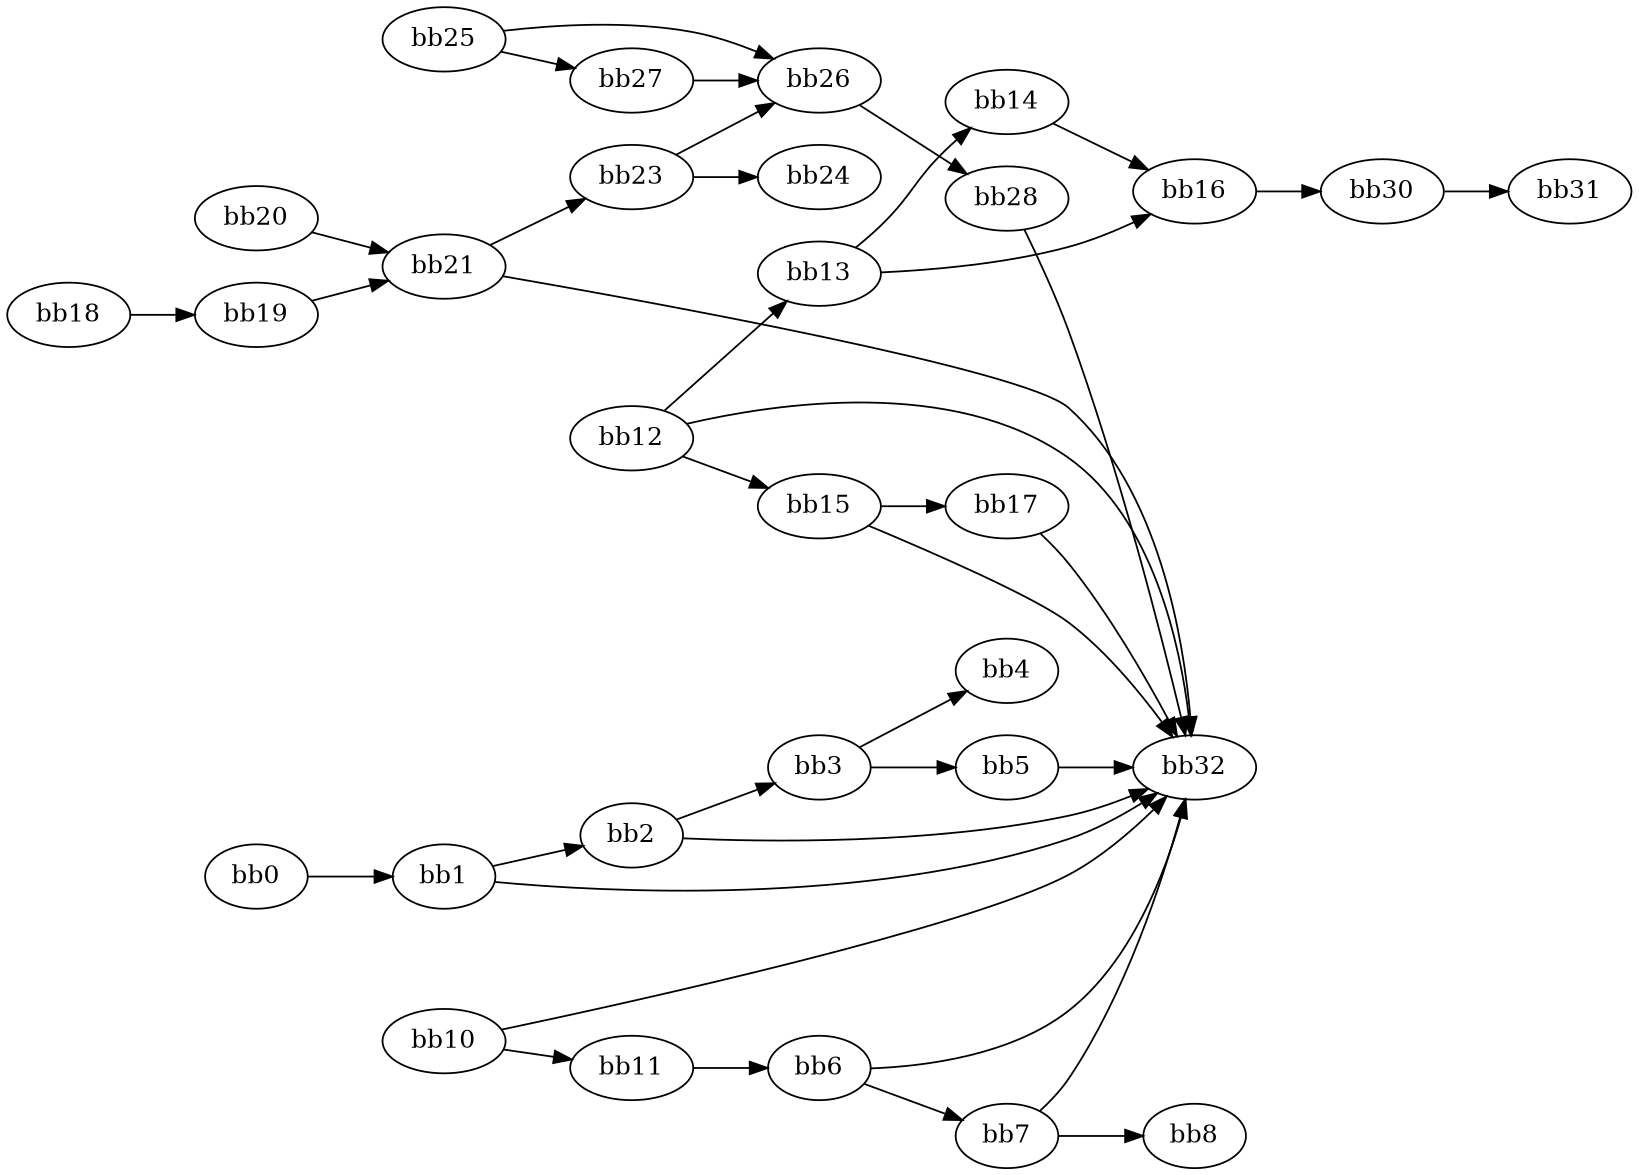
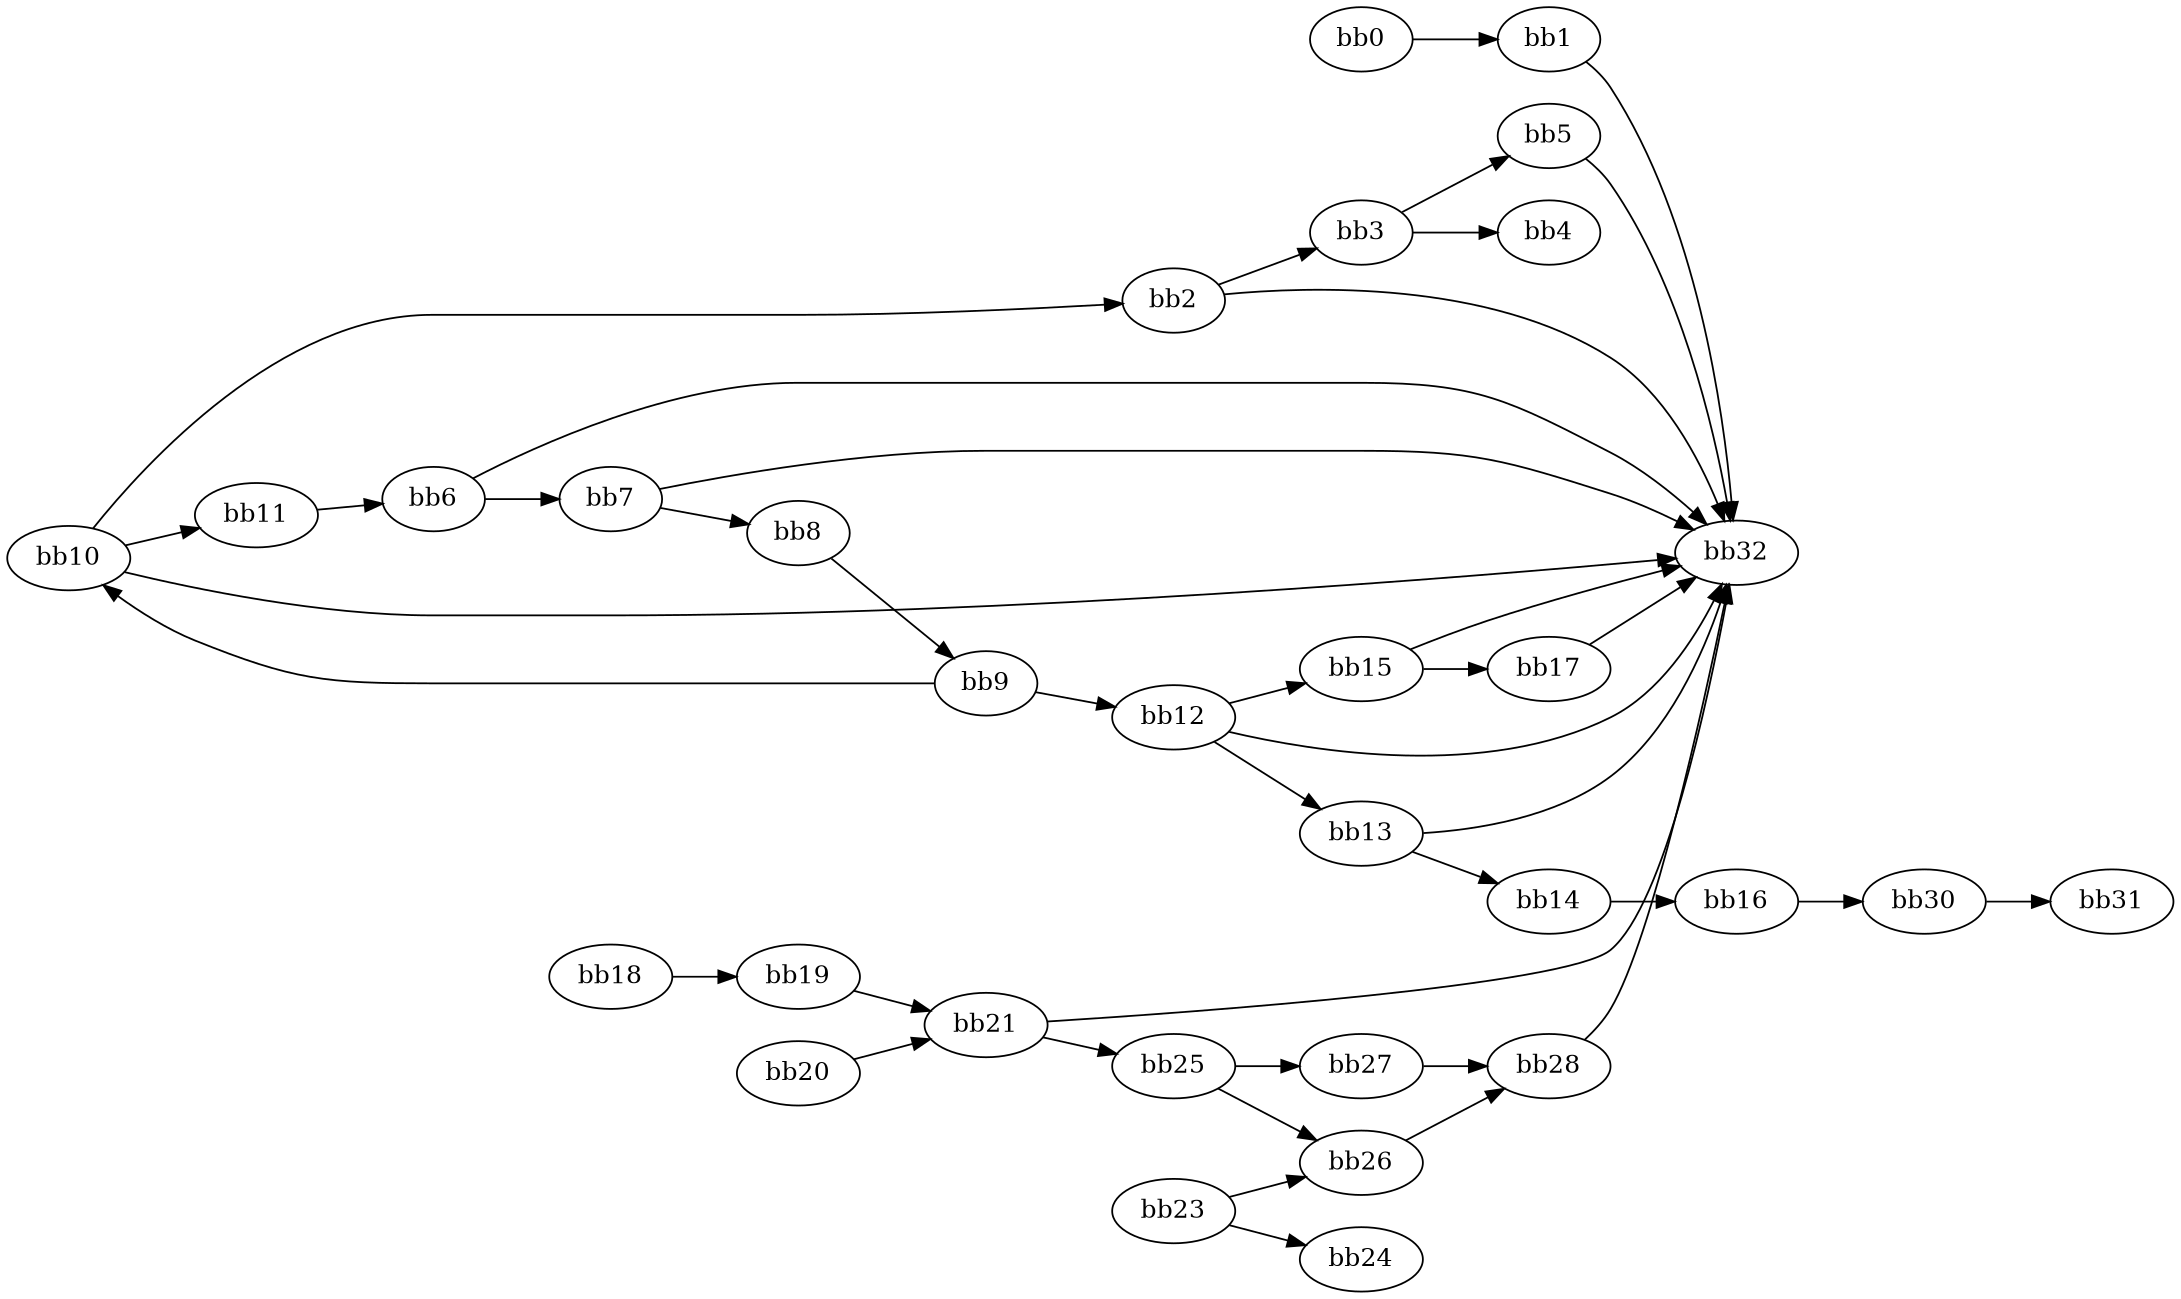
edge "bb27" -> "bb26": now "bb27" -> "bb28"
edge "bb21" -> "bb23": now "bb21" -> "bb25"
edge "bb13" -> "bb16": now "bb13" -> "bb32"
node "bb9": added
edge "bb1" -> "bb2": now "bb10" -> "bb2"
